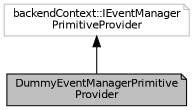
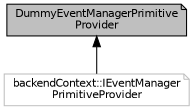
edge "DummyEventManagerPrimitive Provider" -> "backendContext::IEventManager PrimitiveProvider": reversed
